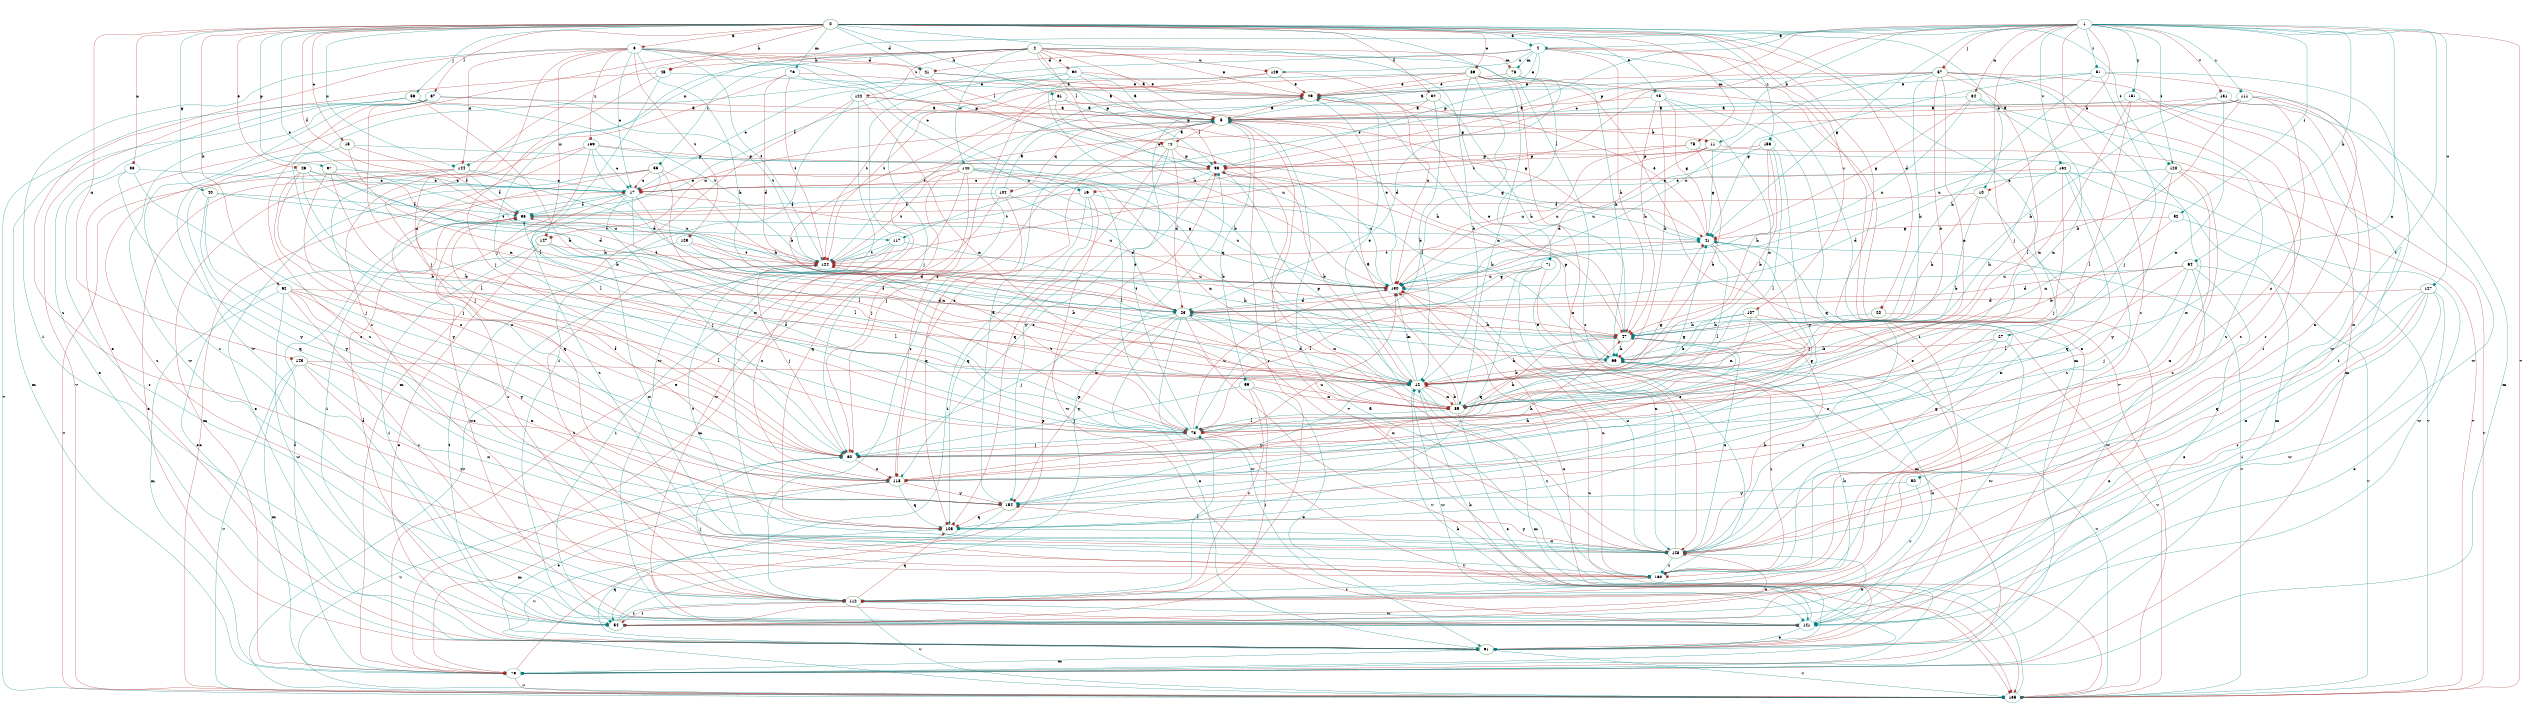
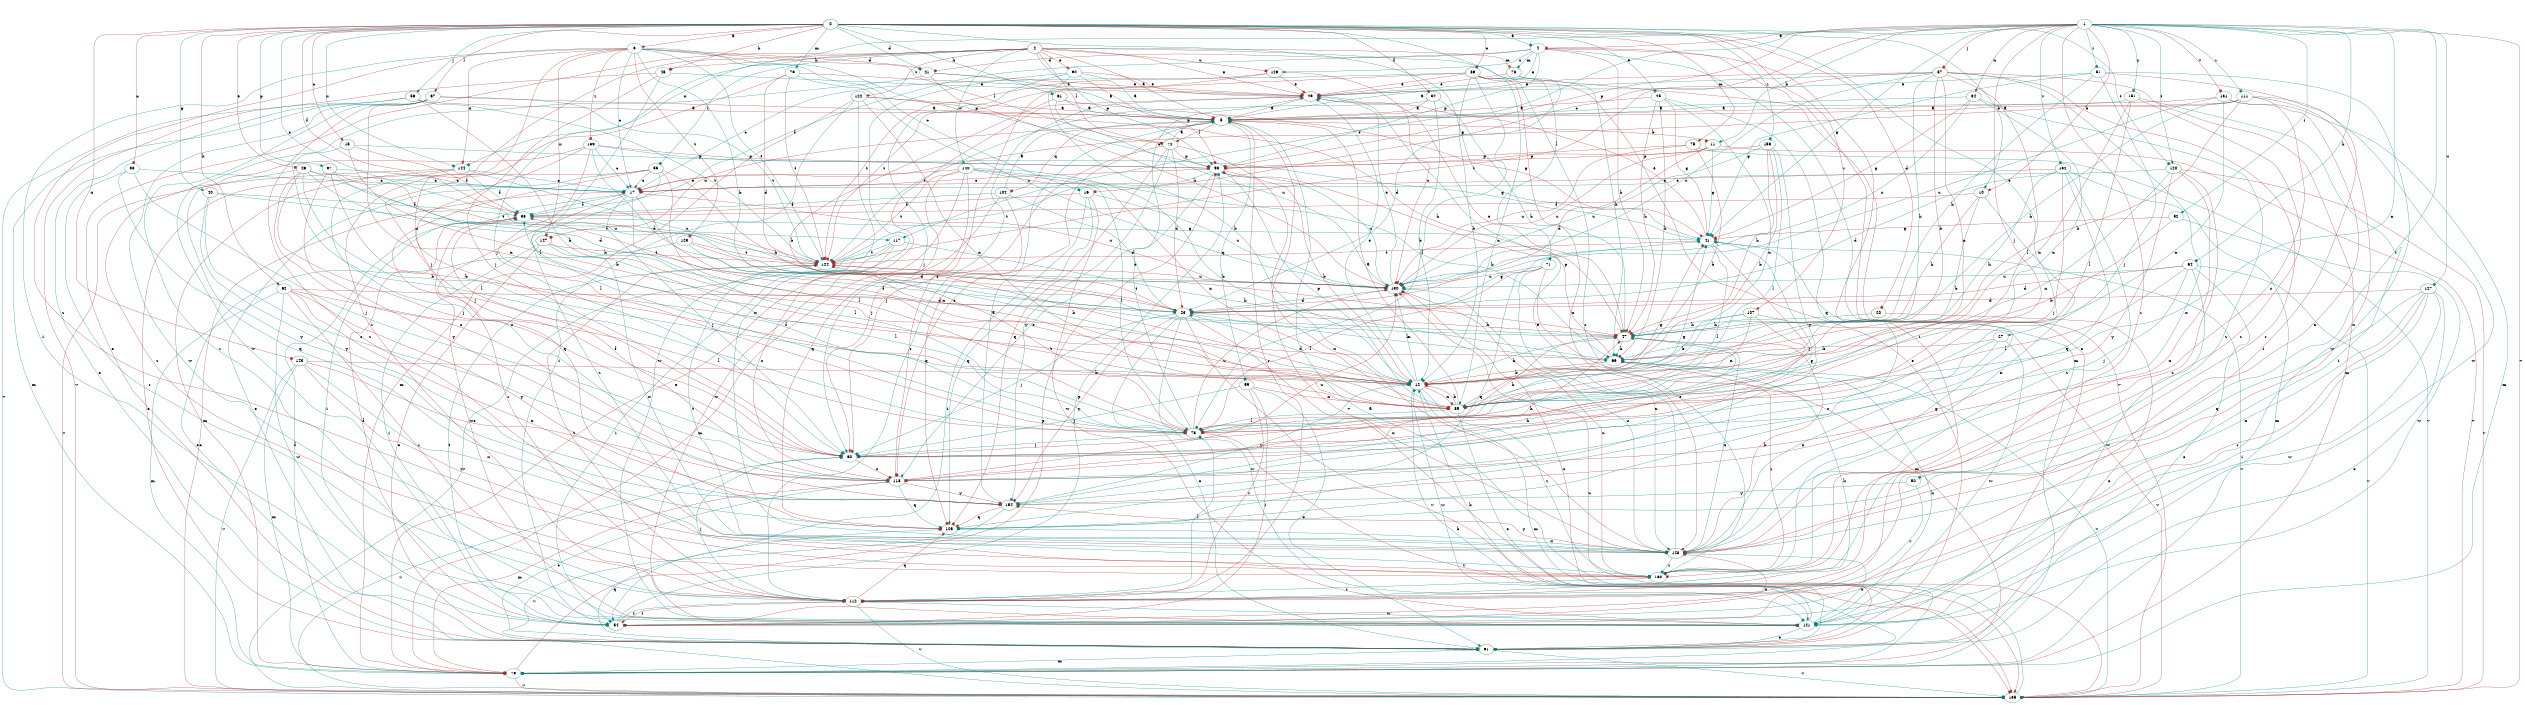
edge "1" -> "4": color teal -> brown
edge "124" -> "60": removed, label "j"
